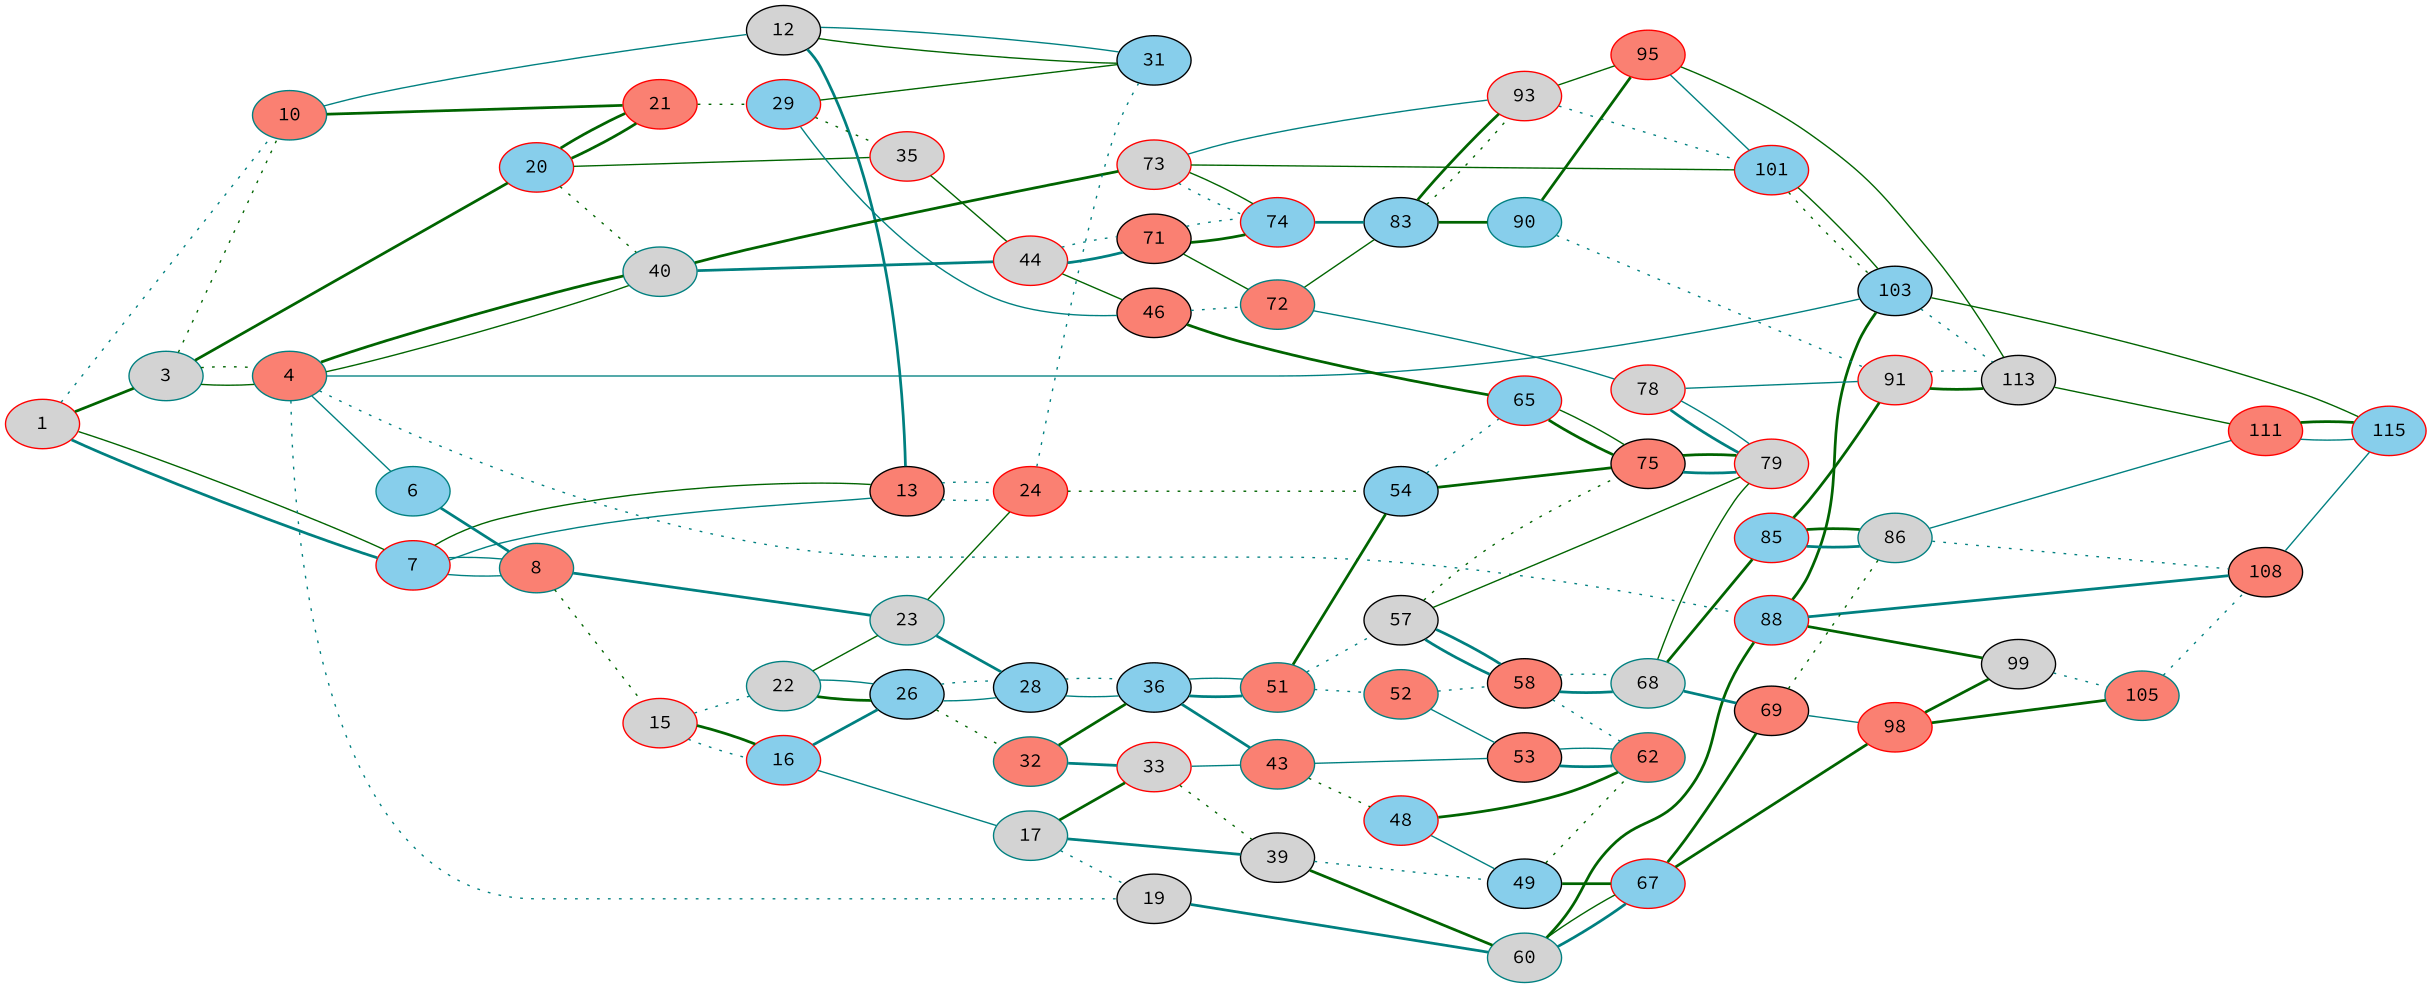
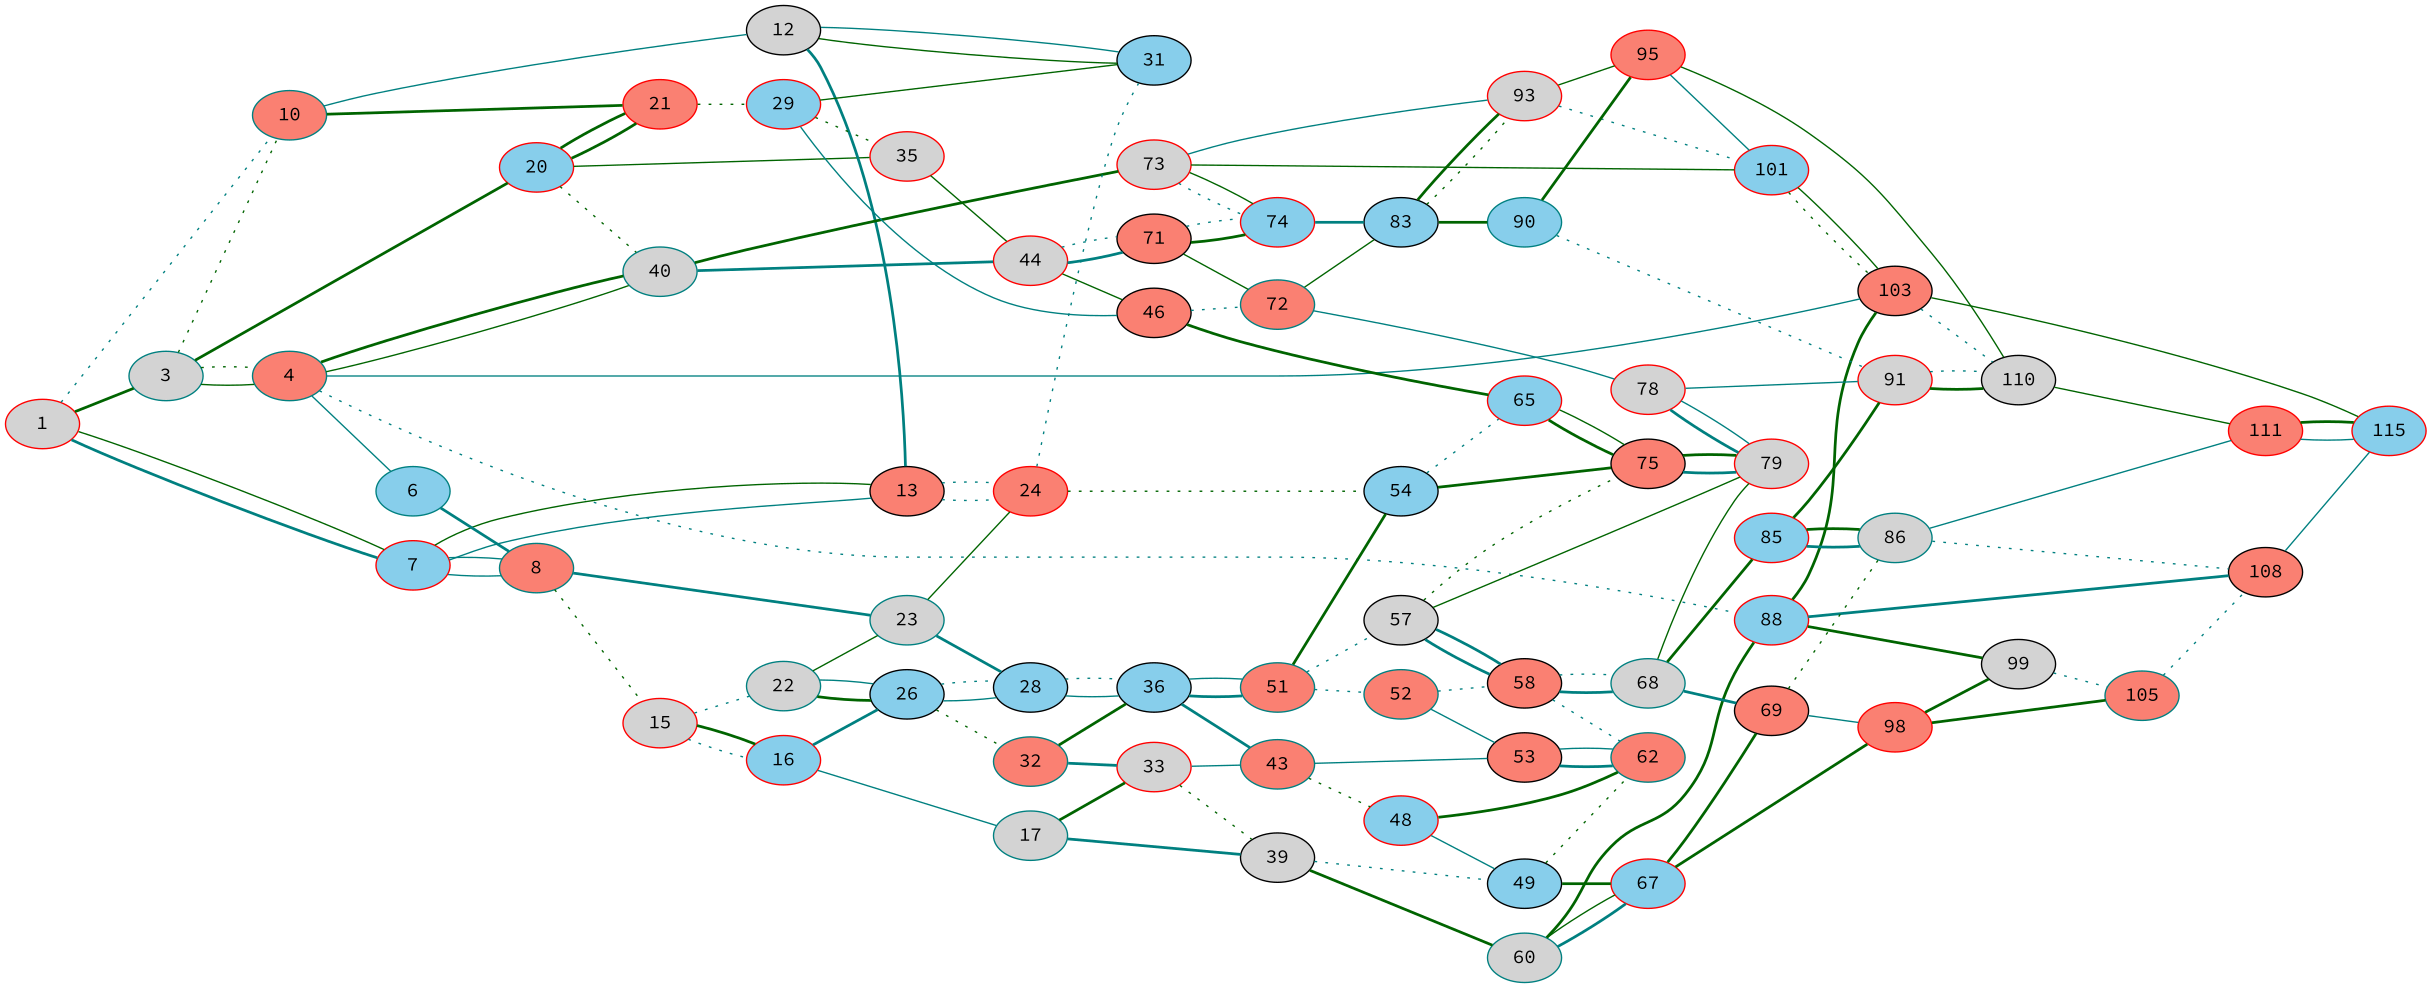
node "103": fillcolor skyblue -> salmon
node "113": label "113" -> "110"
node "19": removed
